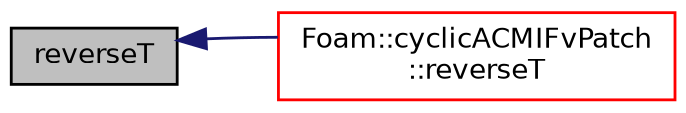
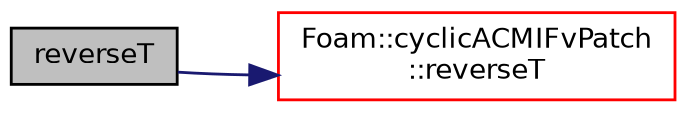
edge "Foam::cyclicACMIFvPatch ::reverseT" -> "reverseT": reversed
